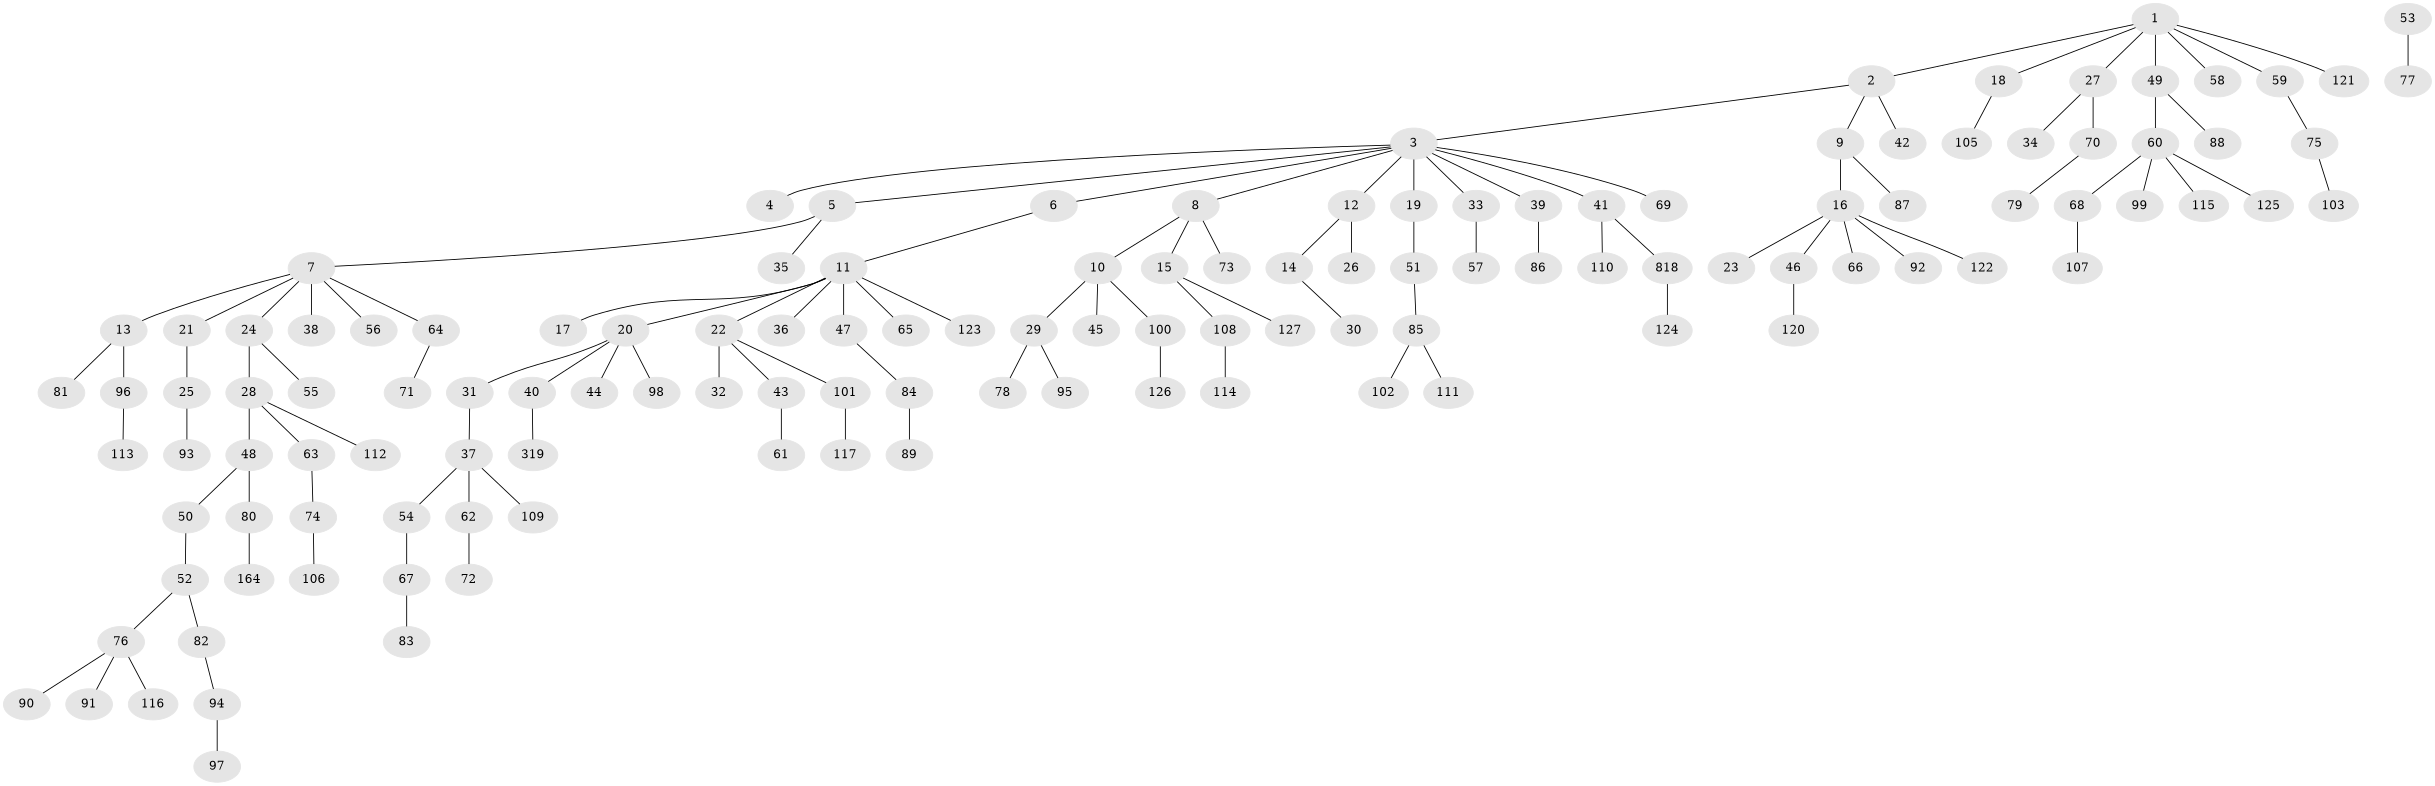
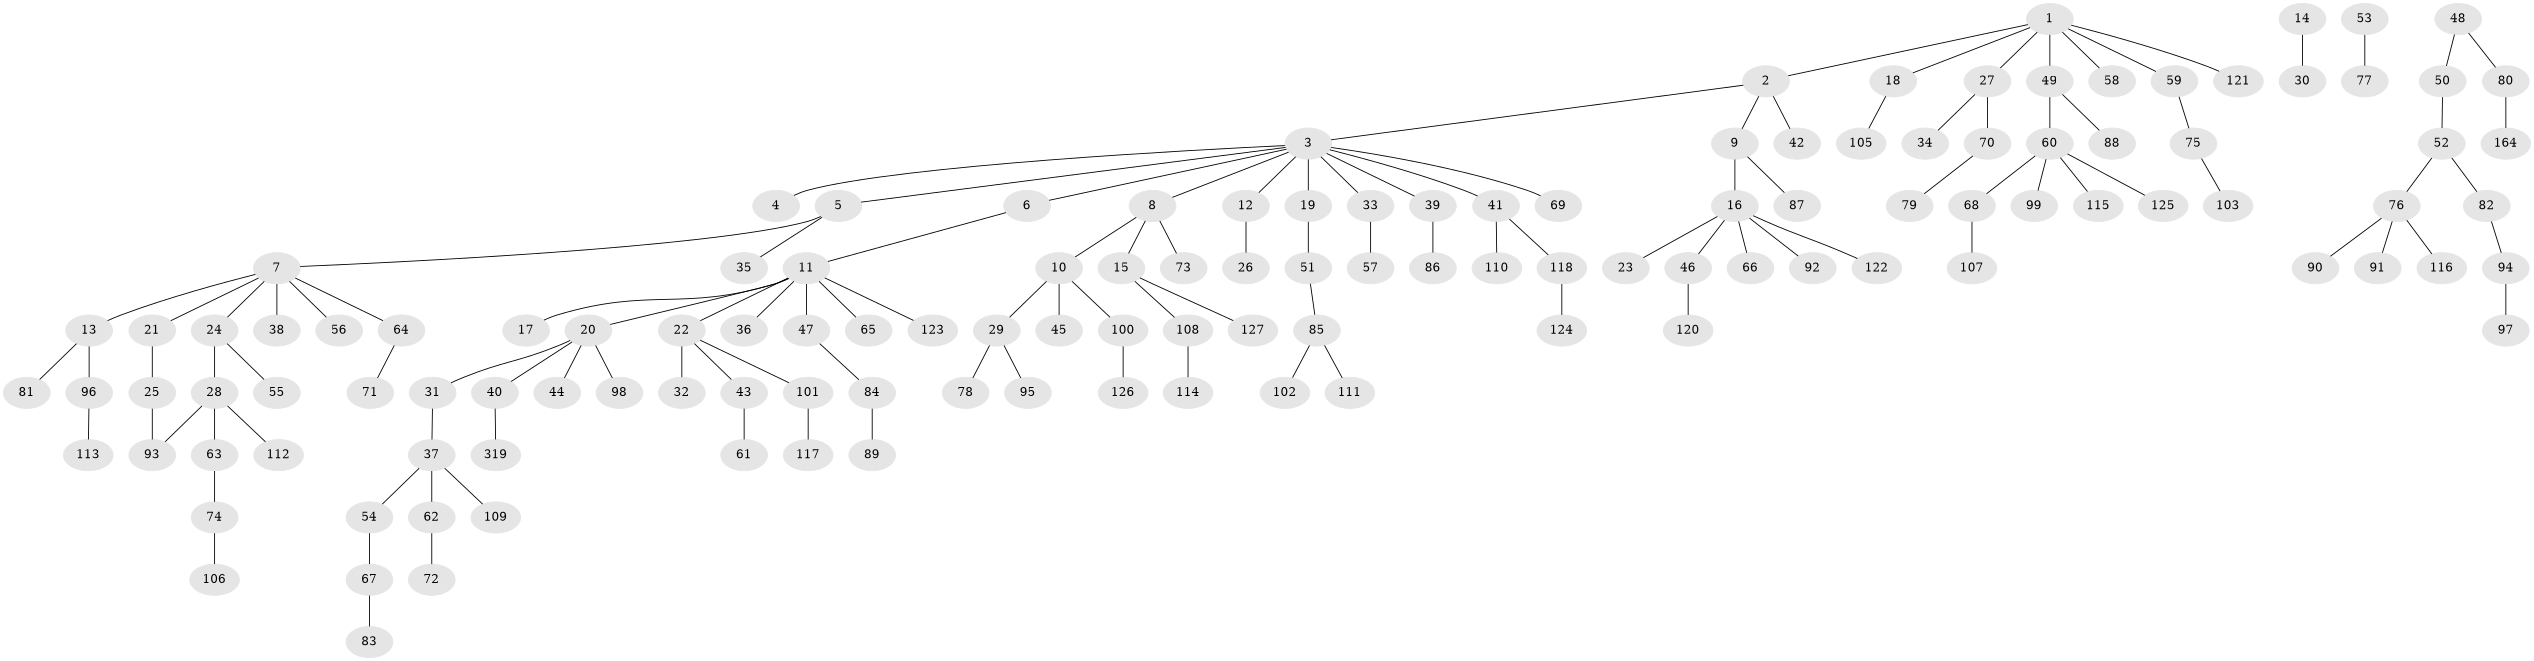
edge "12" -- "14": removed
node "818": label "818" -> "118"
edge "28" -- "48": now "28" -- "93"
